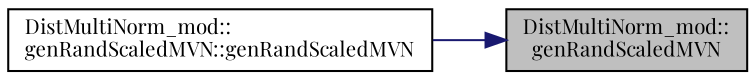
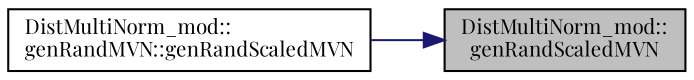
node "DistMultiNorm_mod:: genRandScaledMVN::genRandScaledMVN": label "DistMultiNorm_mod:: genRandScaledMVN::genRandScaledMVN" -> "DistMultiNorm_mod:: genRandMVN::genRandScaledMVN"
